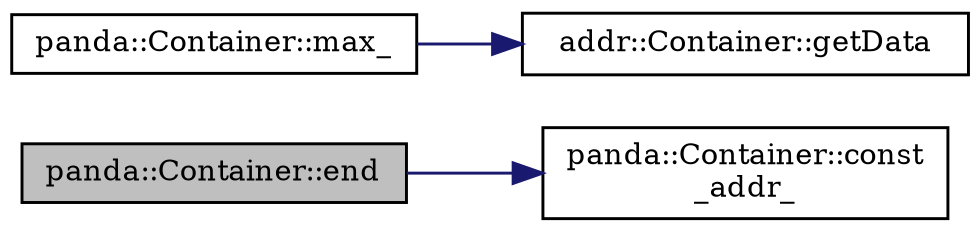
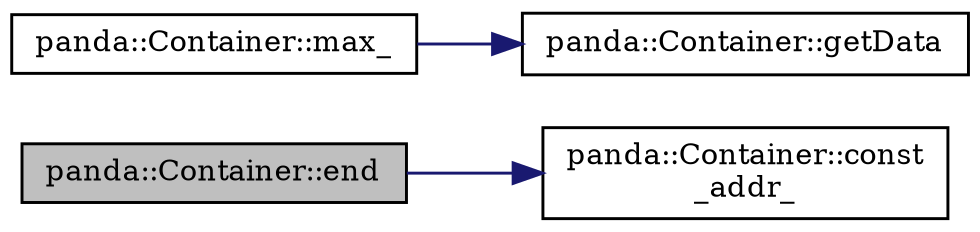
node "addr::Container::getData": label "addr::Container::getData" -> "panda::Container::getData"
